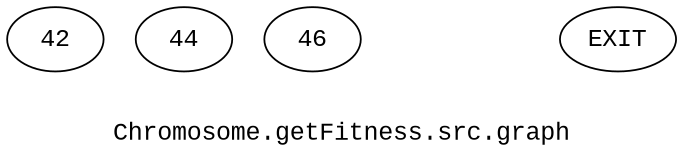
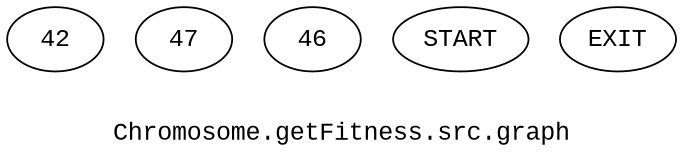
node "44": label "44" -> "47"
node "START": added
